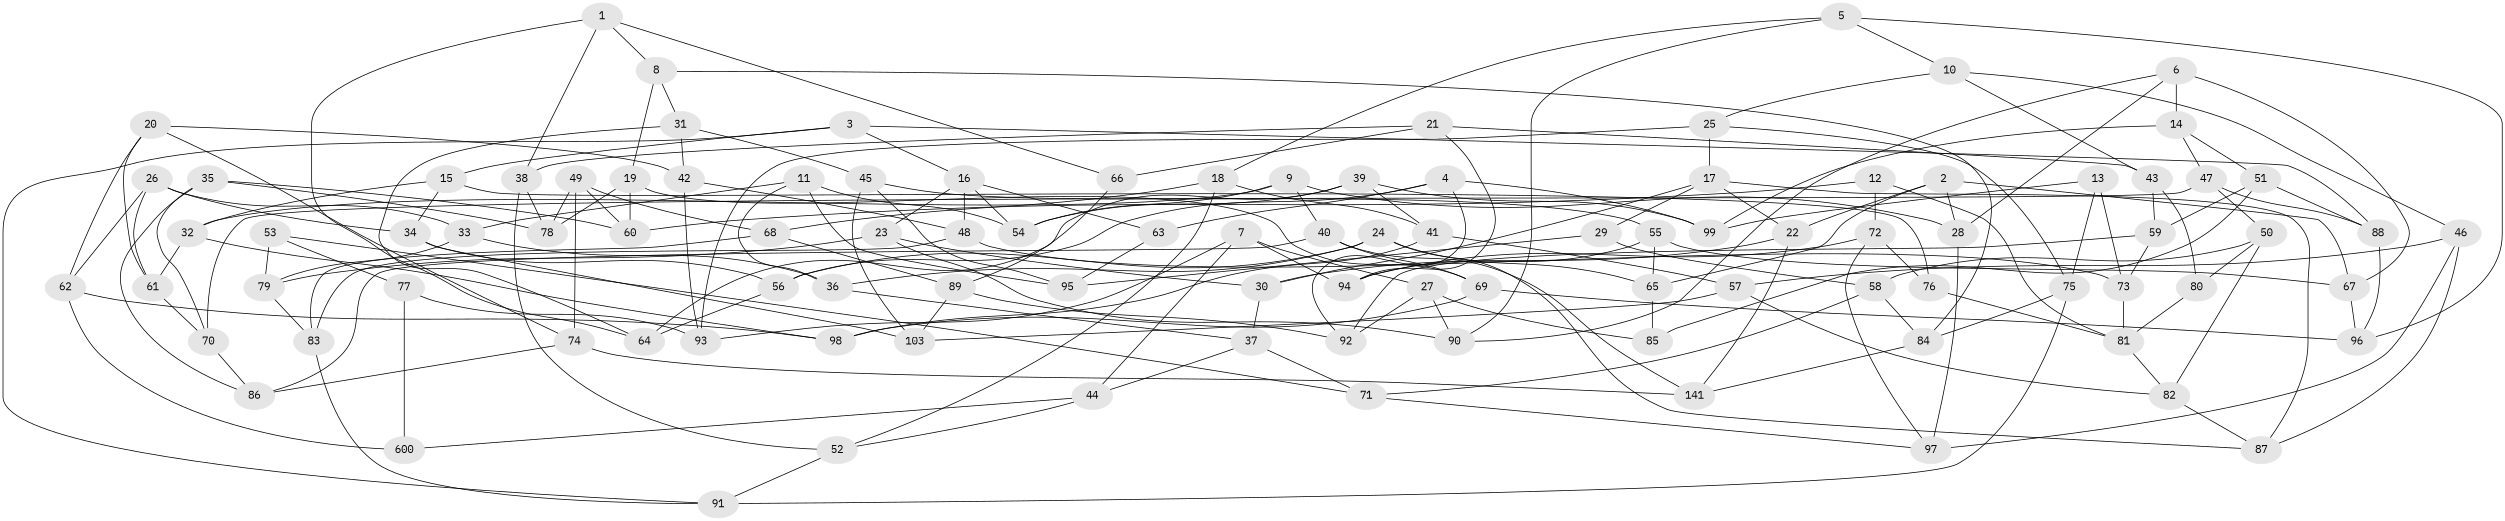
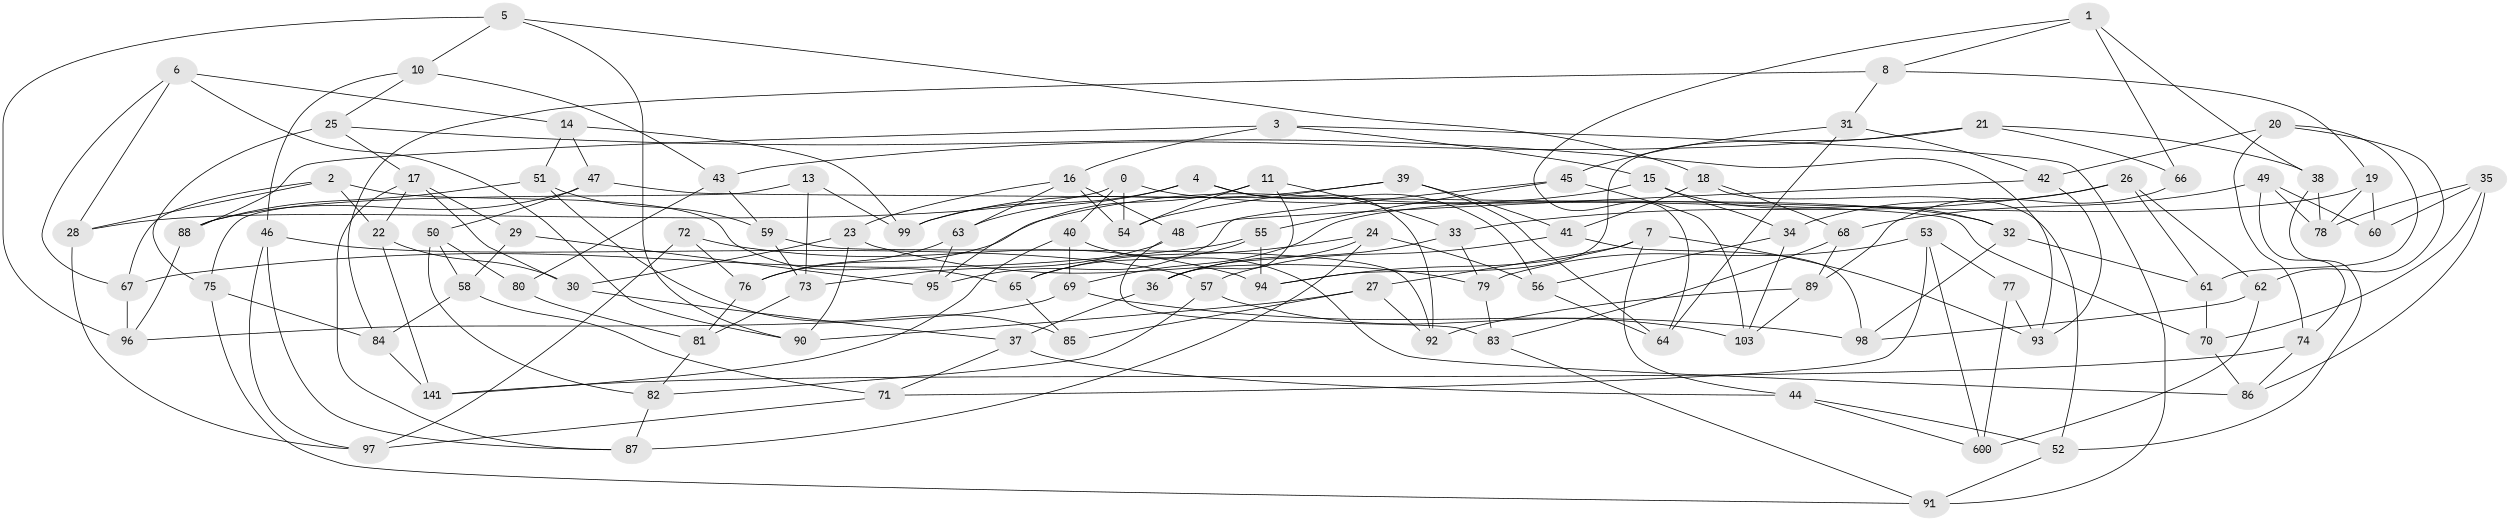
node "9": label "9" -> "0"
node "12": removed
edge "63" -- "76": added
edge "53" -- "600": added
